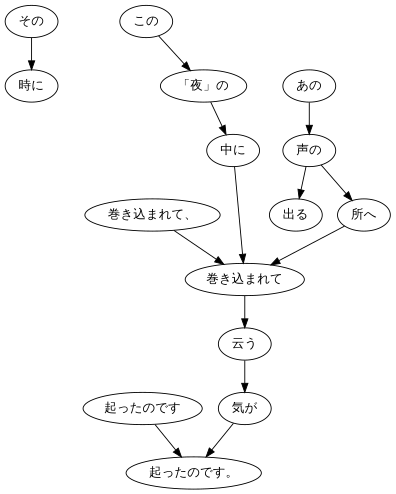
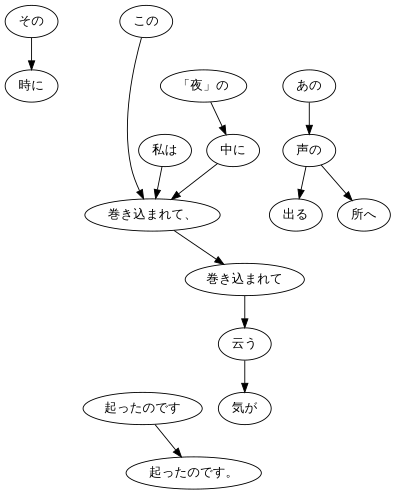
edge "この" -> "「夜」の": now "この" -> "巻き込まれて、"
node "私は": added
edge "中に" -> "巻き込まれて": now "中に" -> "巻き込まれて、"
edge "所へ" -> "巻き込まれて": removed
edge "気が" -> "起ったのです。": removed
